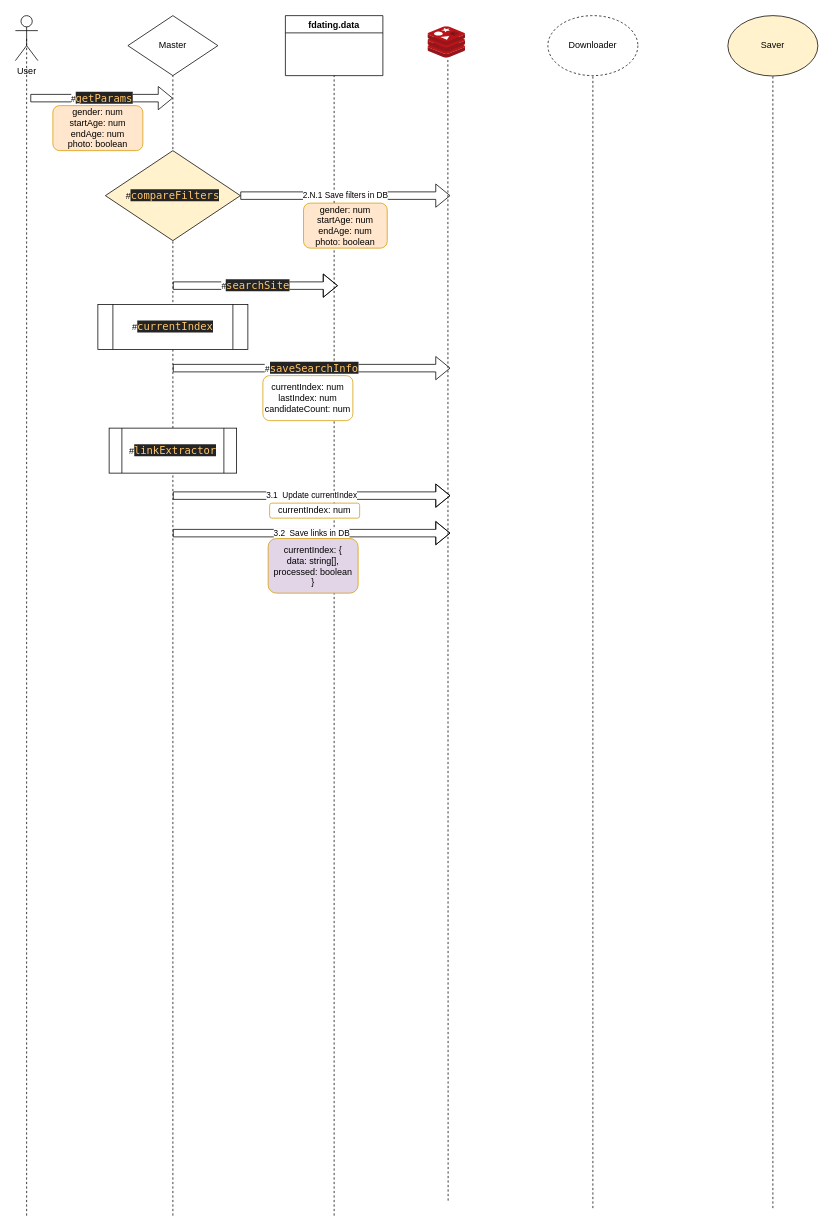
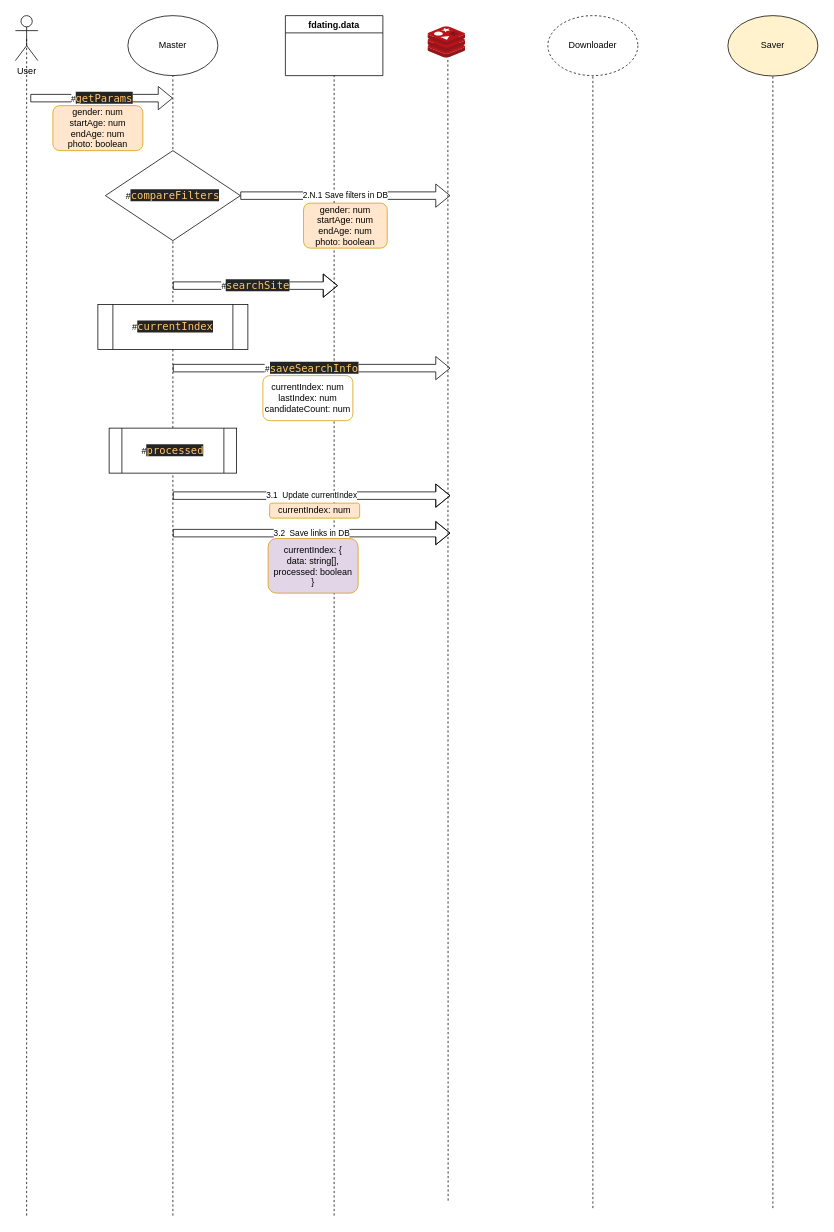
node "Master": shape diamond -> ellipse
node "#compareFilters": fillcolor #fff2cc -> #ffffff
node "#linkExtractor": label "#linkExtractor" -> "#processed"
node "currentIndex: num": fillcolor #ffffff -> #ffe6cc
